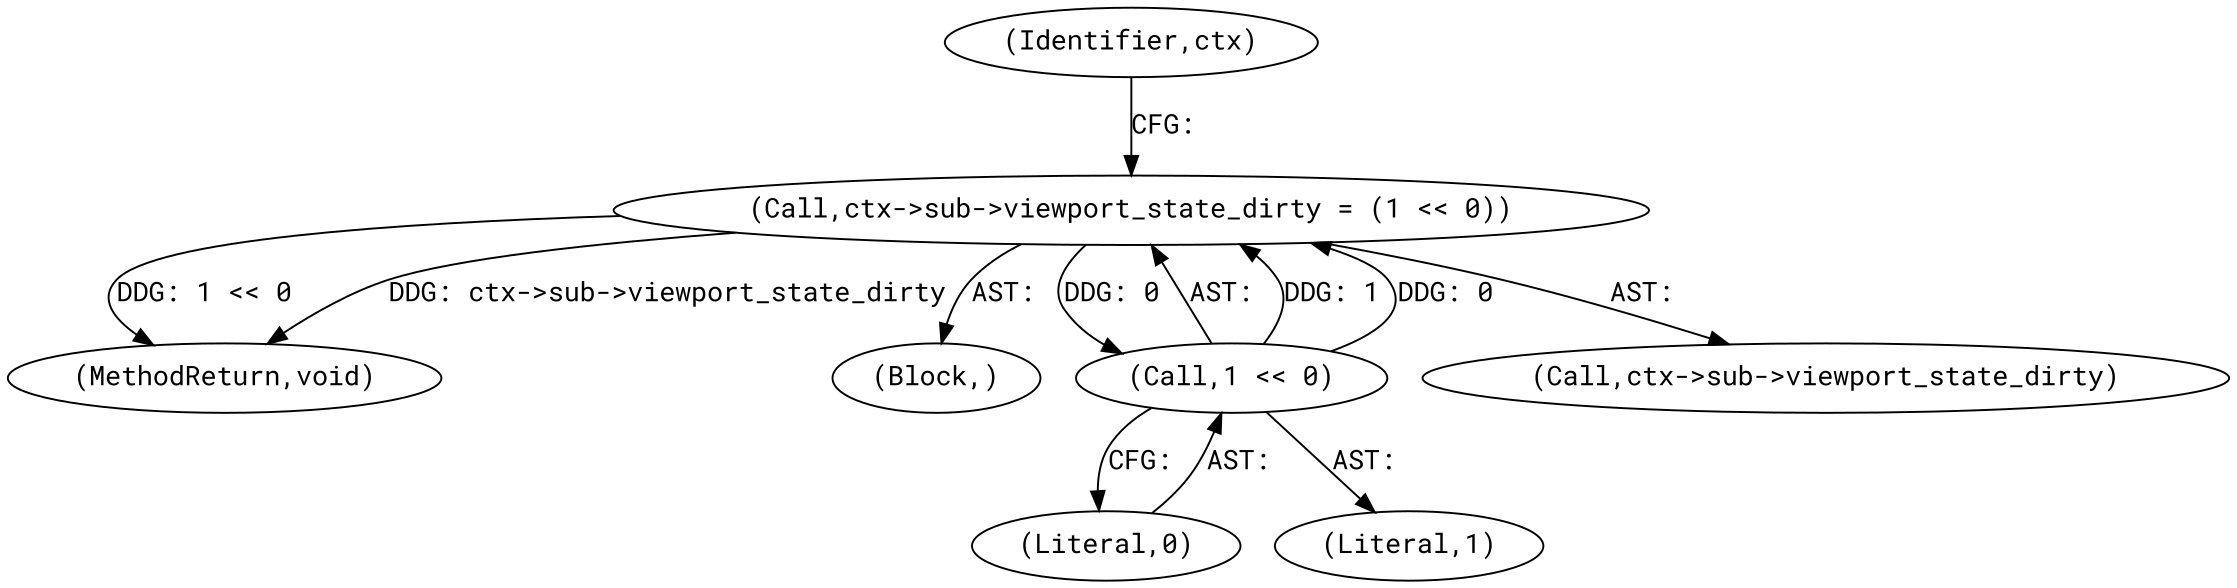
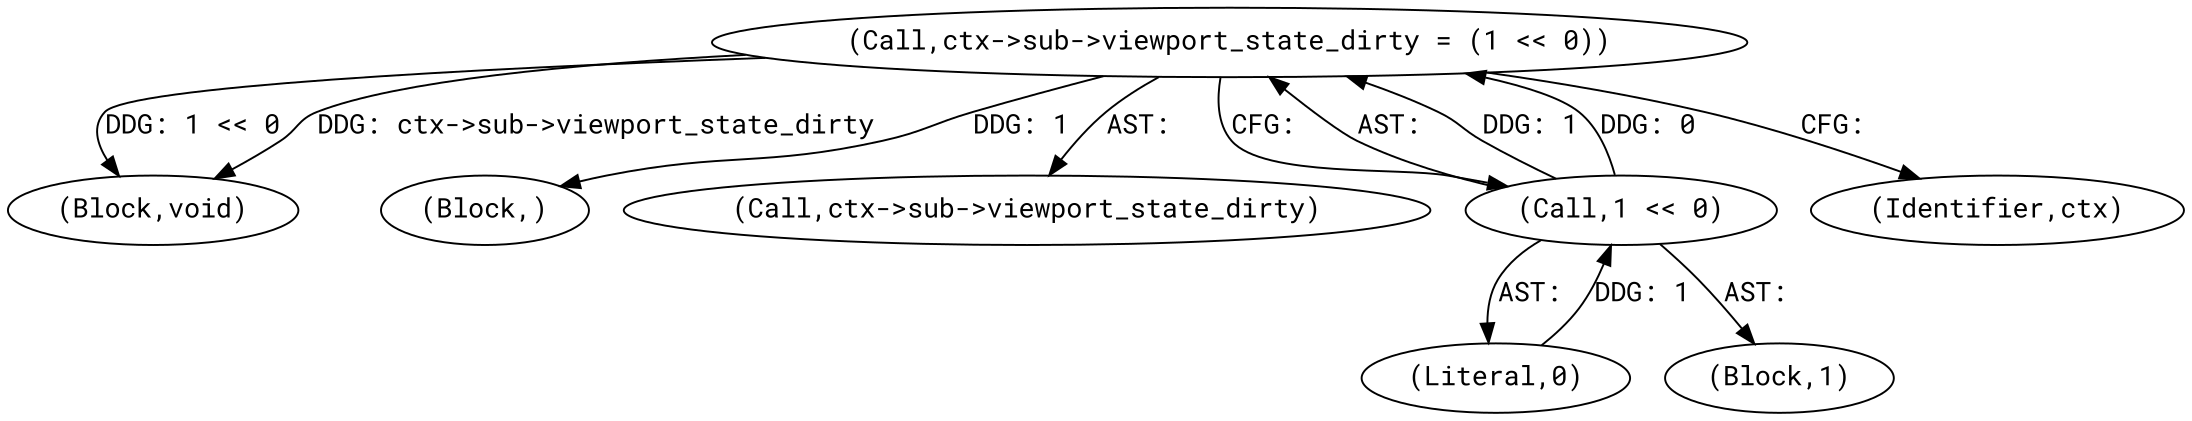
edge "(Identifier,ctx)" -> "(Call,ctx->sub->viewport_state_dirty = (1 << 0))": reversed
edge "(Call,ctx->sub->viewport_state_dirty = (1 << 0))" -> "(Block,)": label "AST: " -> "DDG: 1"
edge "(Call,ctx->sub->viewport_state_dirty = (1 << 0))" -> "(Call,1 << 0)": label "DDG: 0" -> "CFG: "
node "(MethodReturn,void)": label "(MethodReturn,void)" -> "(Block,void)"
edge "(Call,1 << 0)" -> "(Literal,0)": label "CFG: " -> "AST: "
edge "(Literal,0)" -> "(Call,1 << 0)": label "AST: " -> "DDG: 1"
node "(Literal,1)": label "(Literal,1)" -> "(Block,1)"
